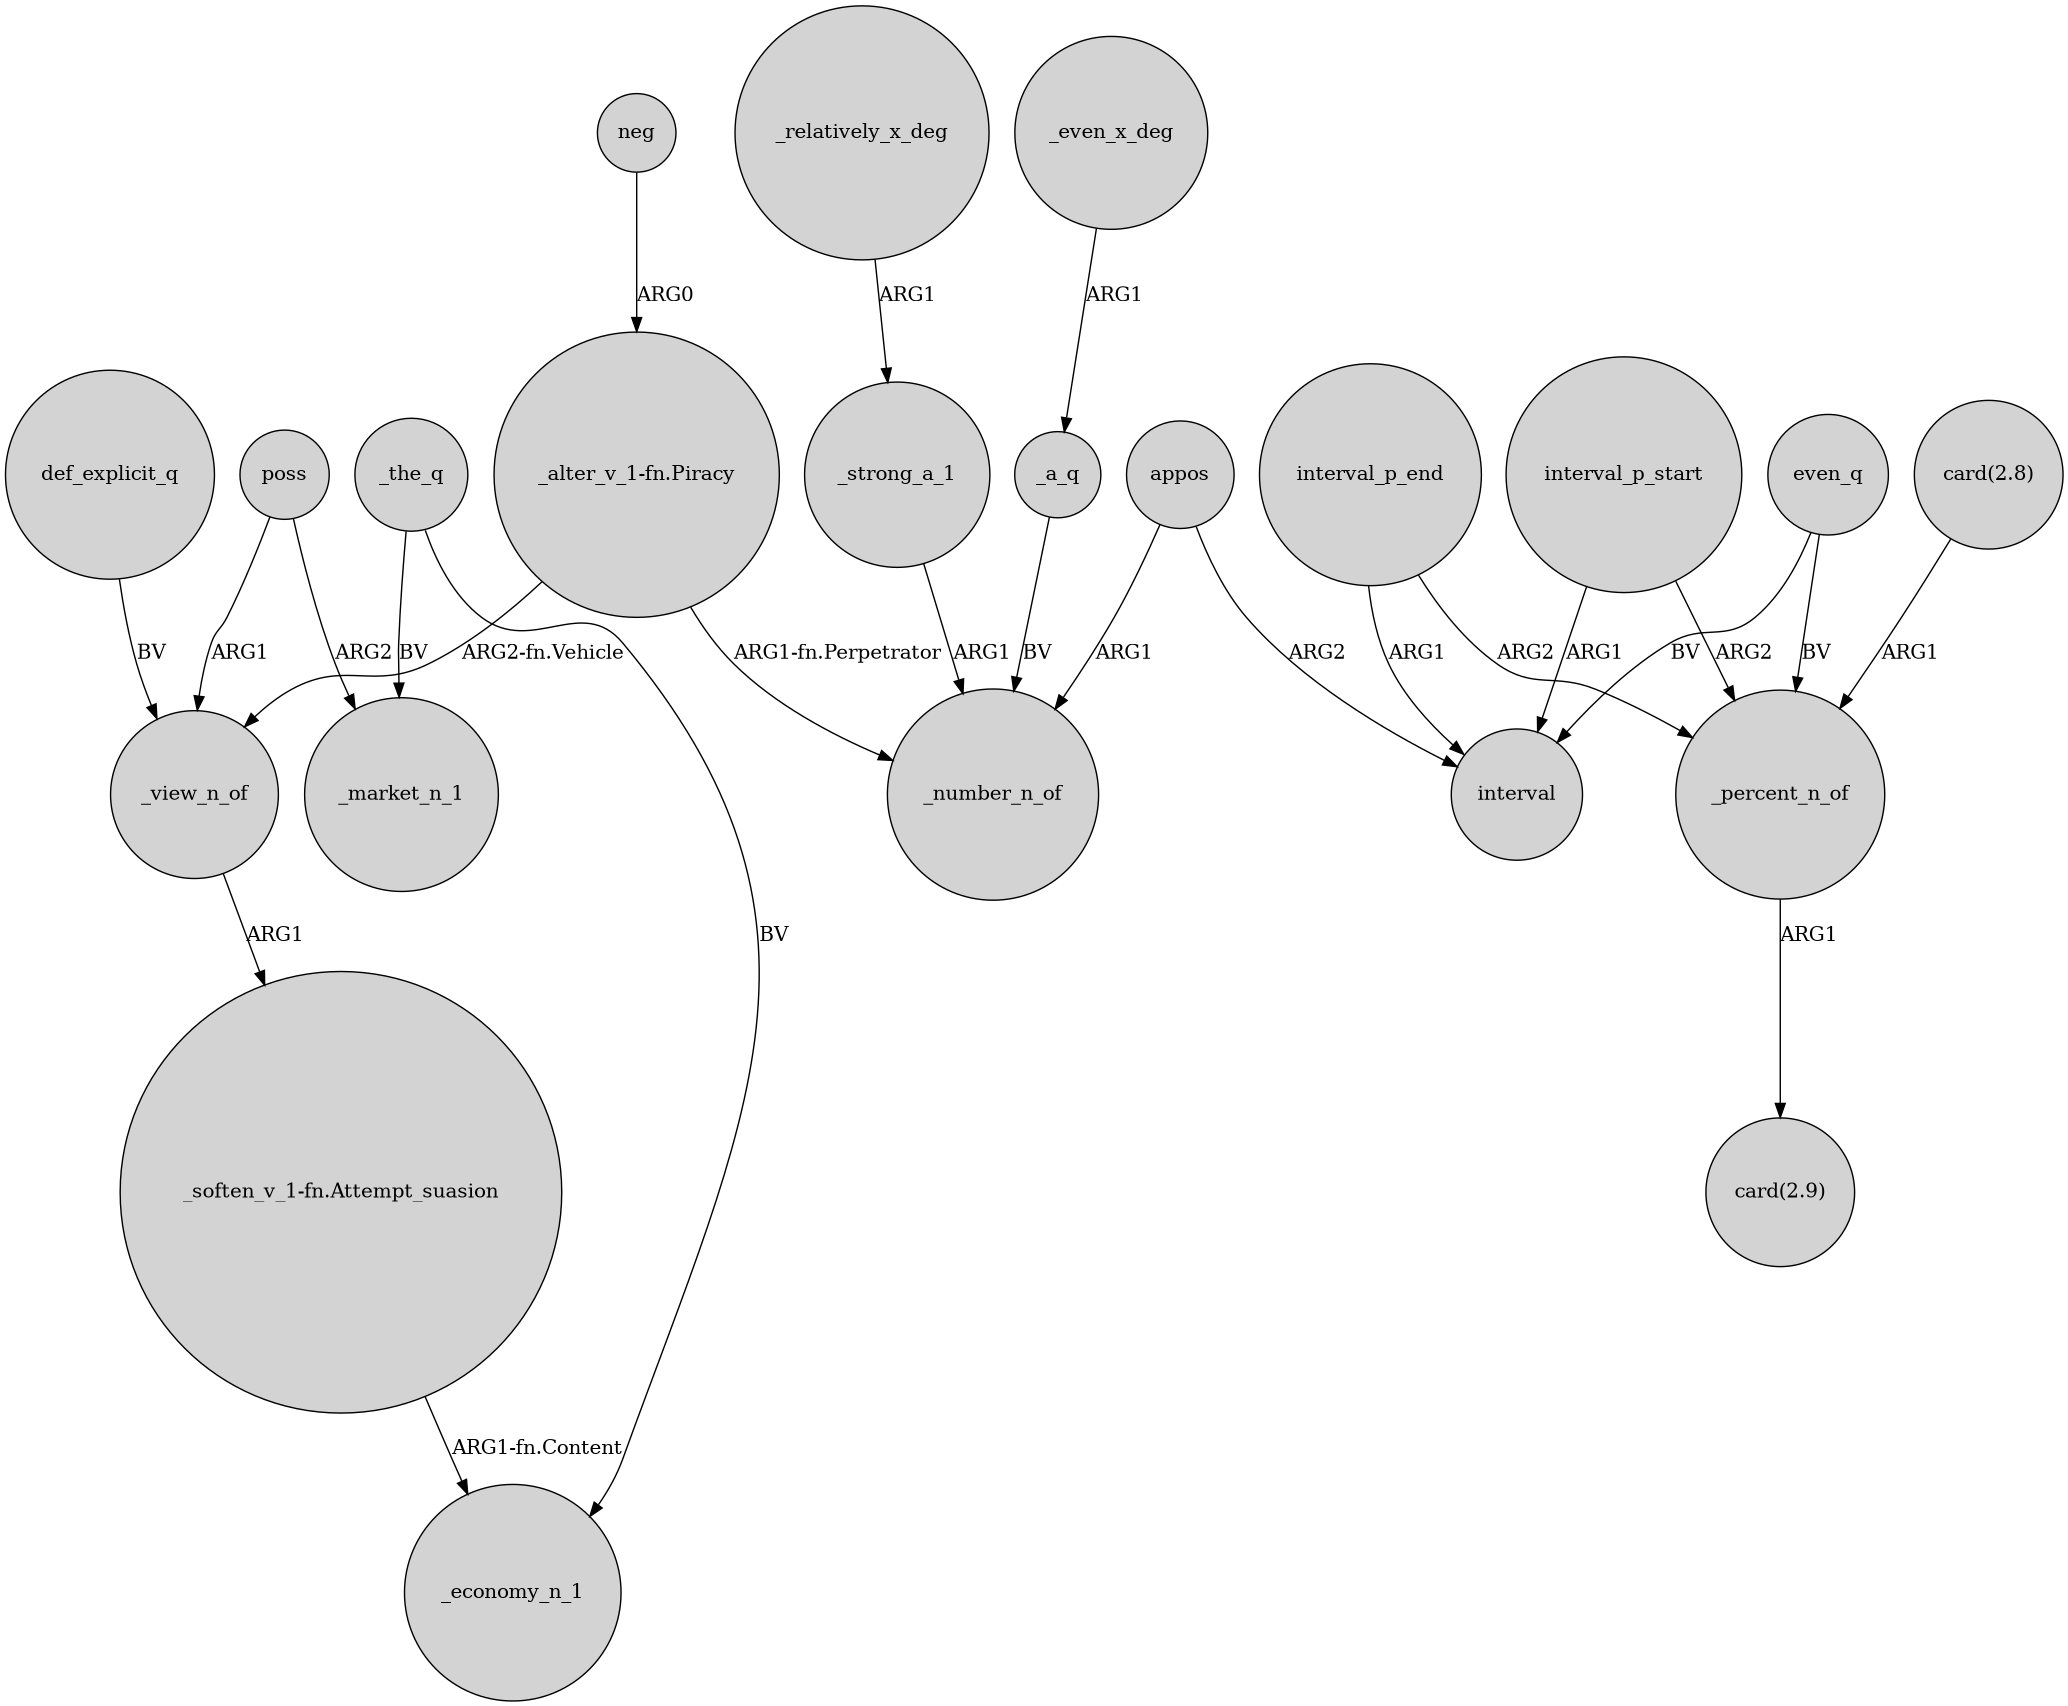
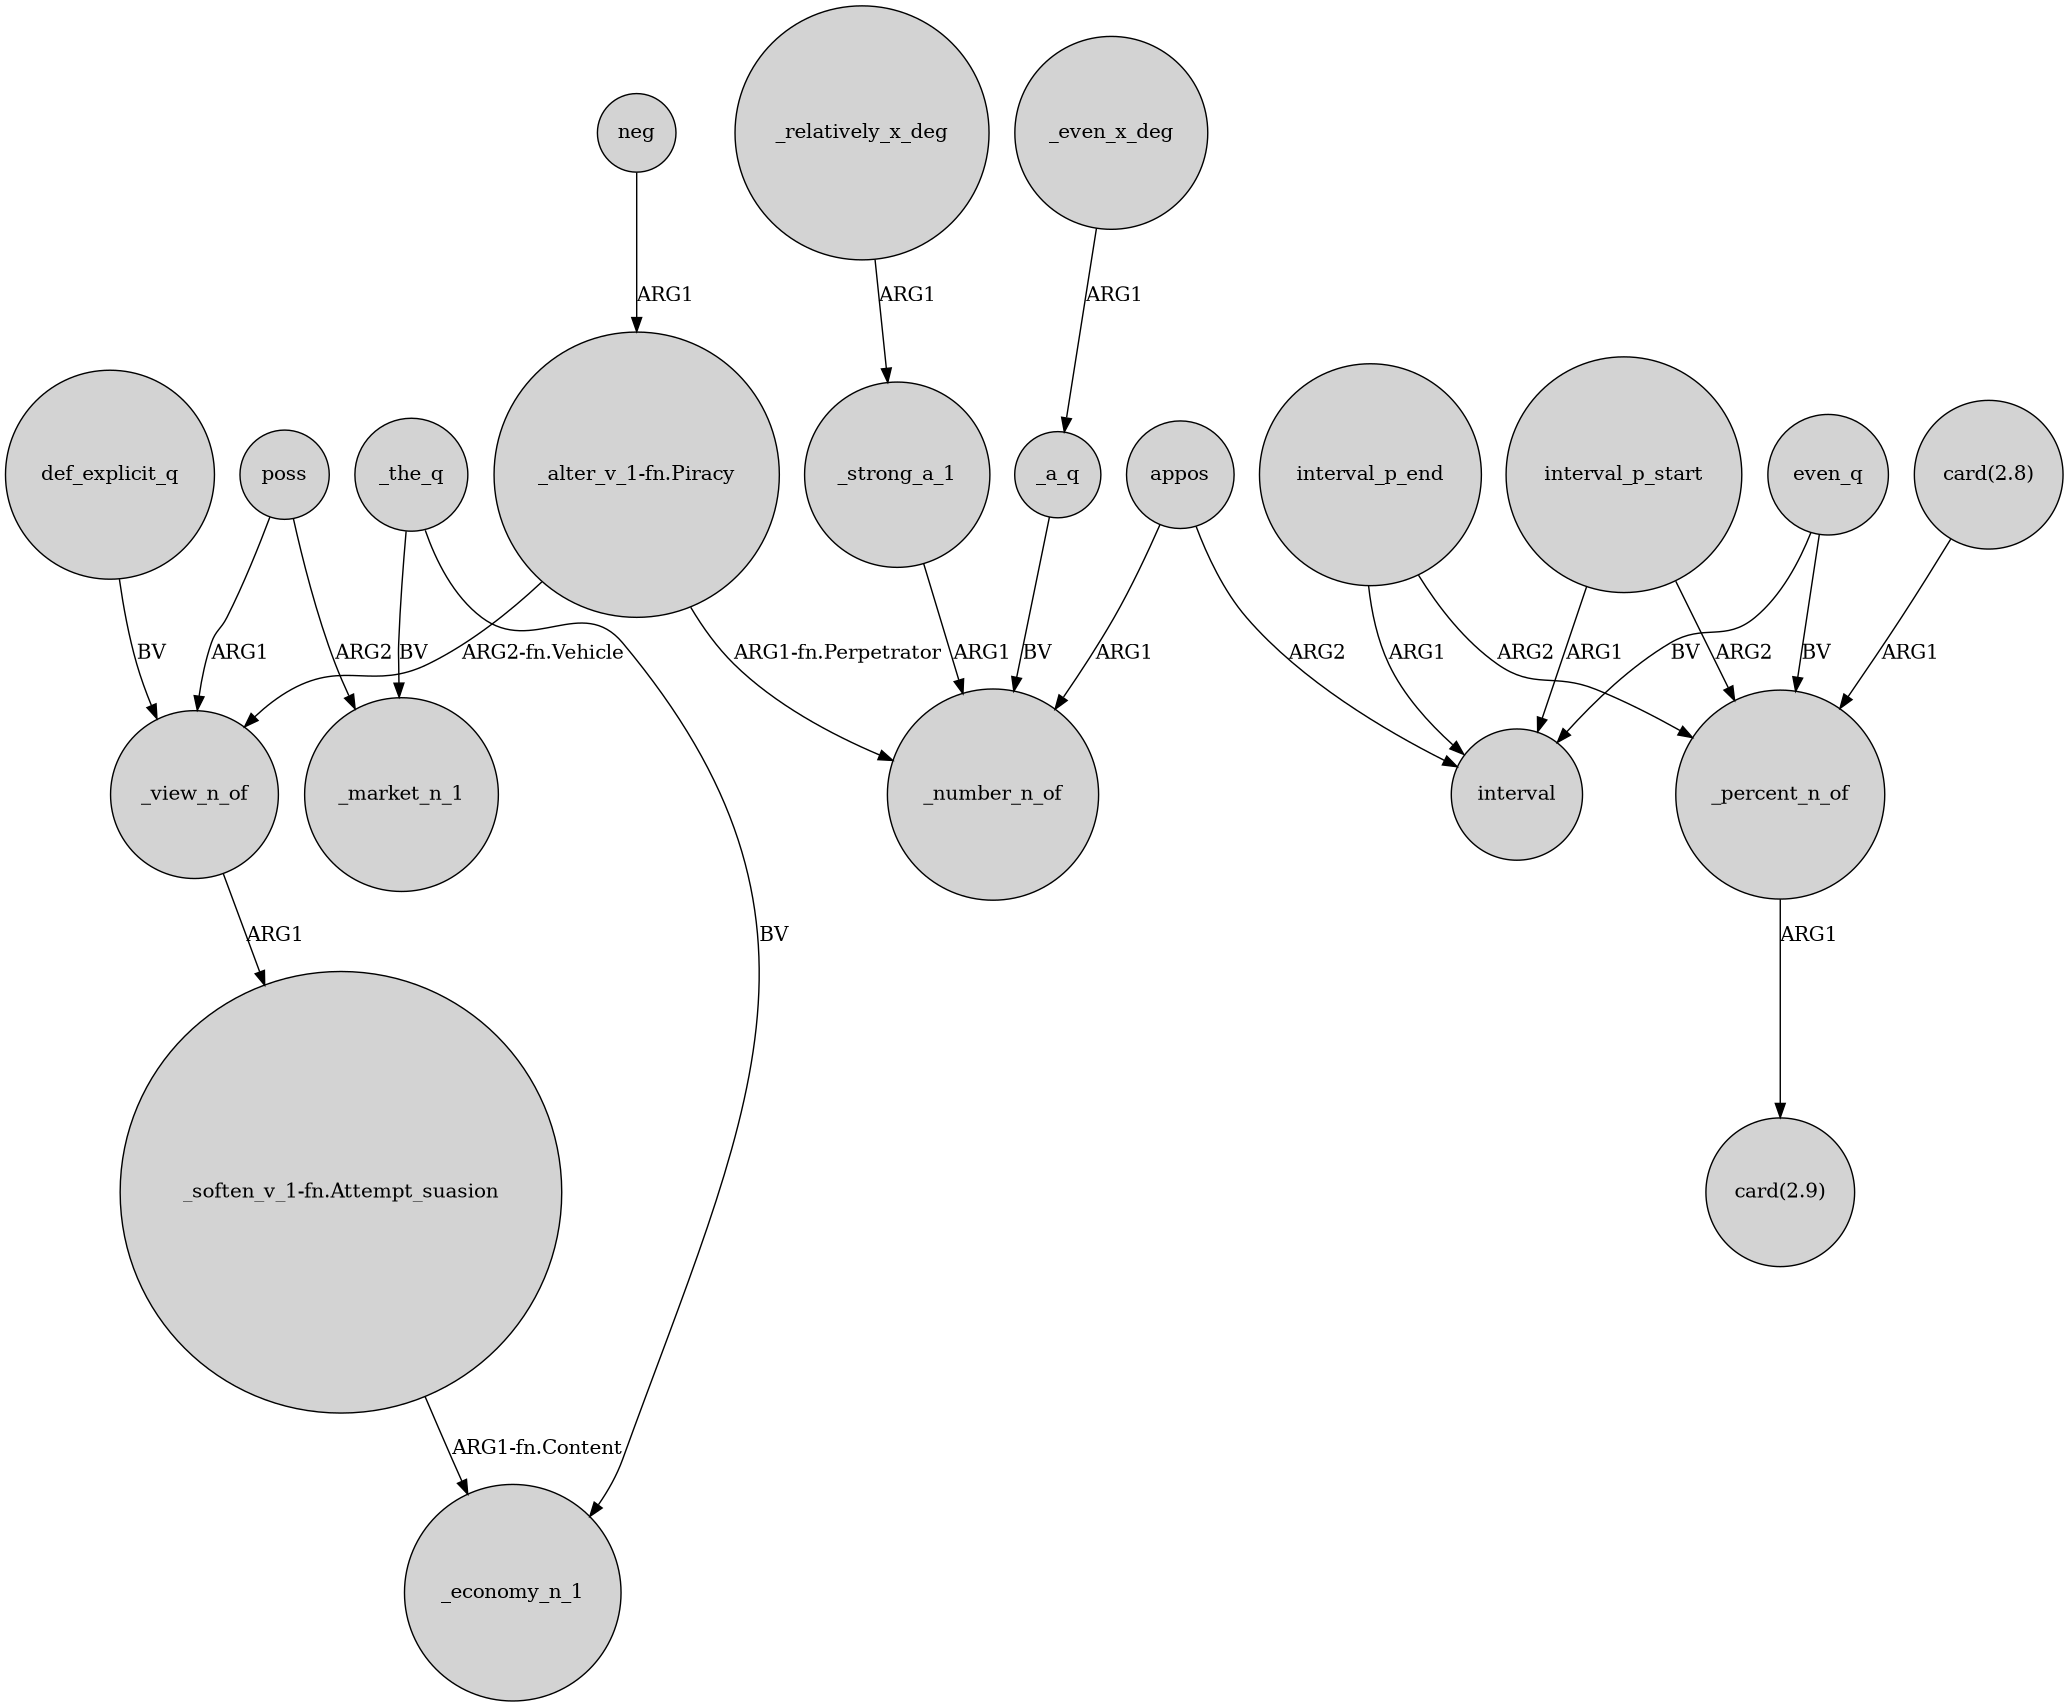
edge "neg" -> "_alter_v_1-fn.Piracy": label "ARG0" -> "ARG1"
